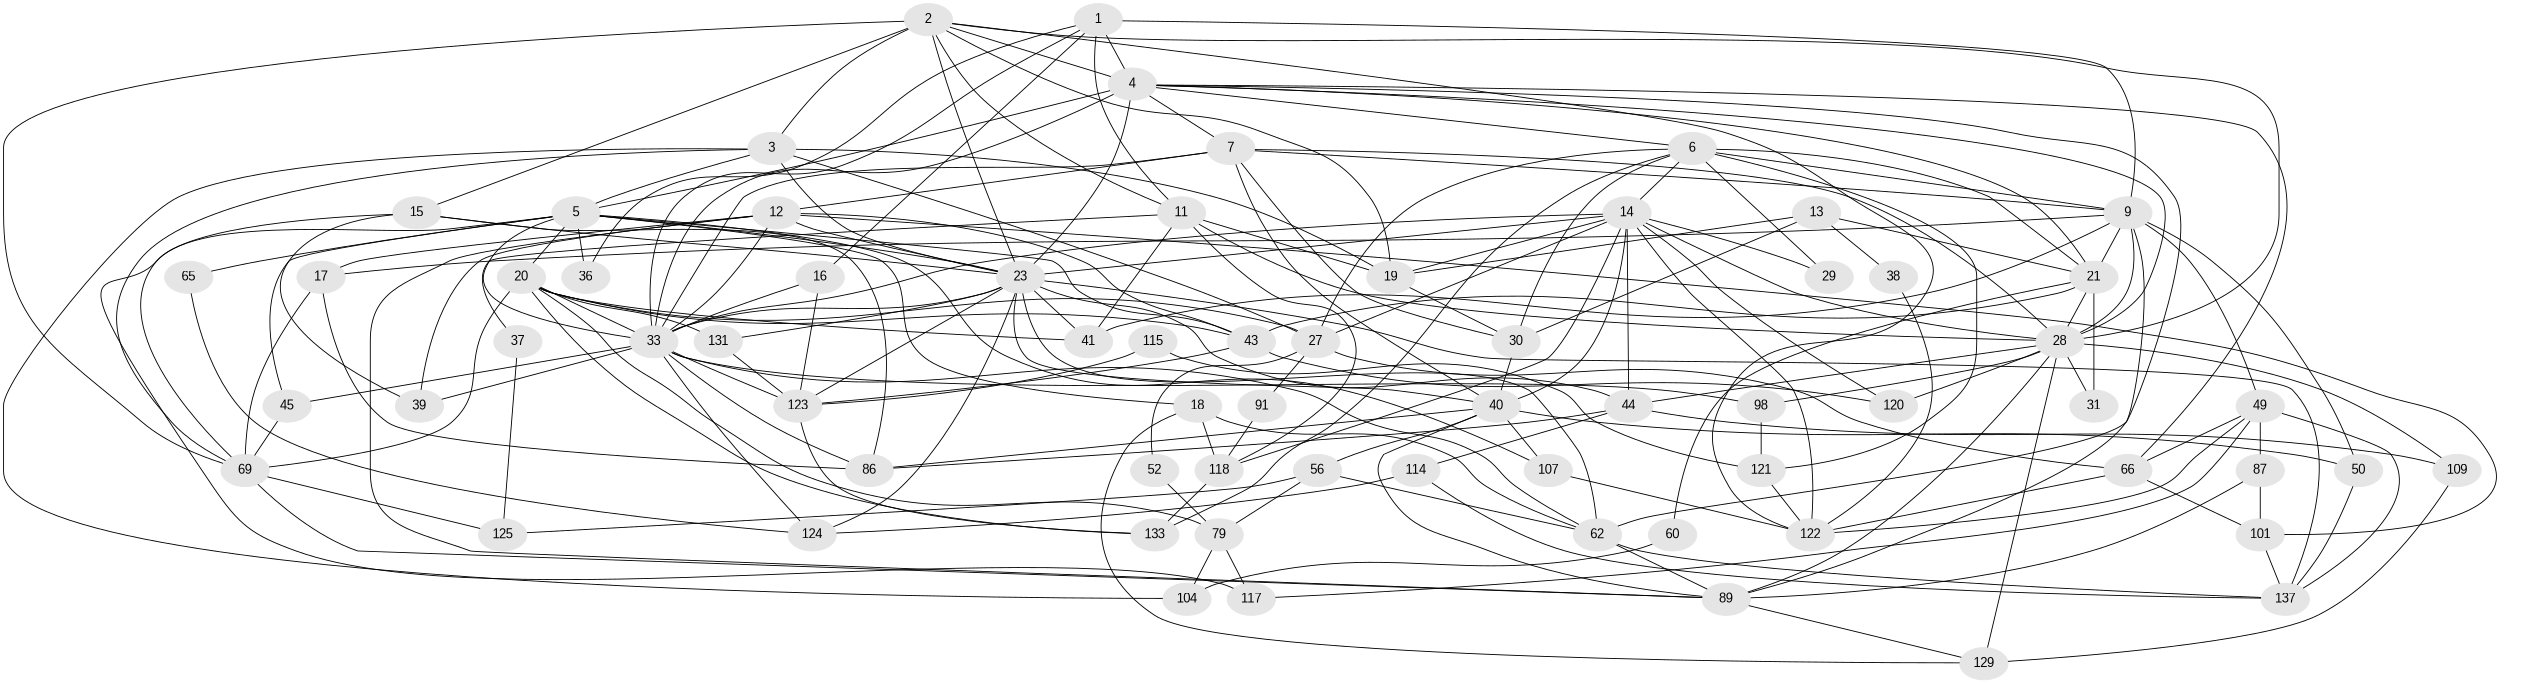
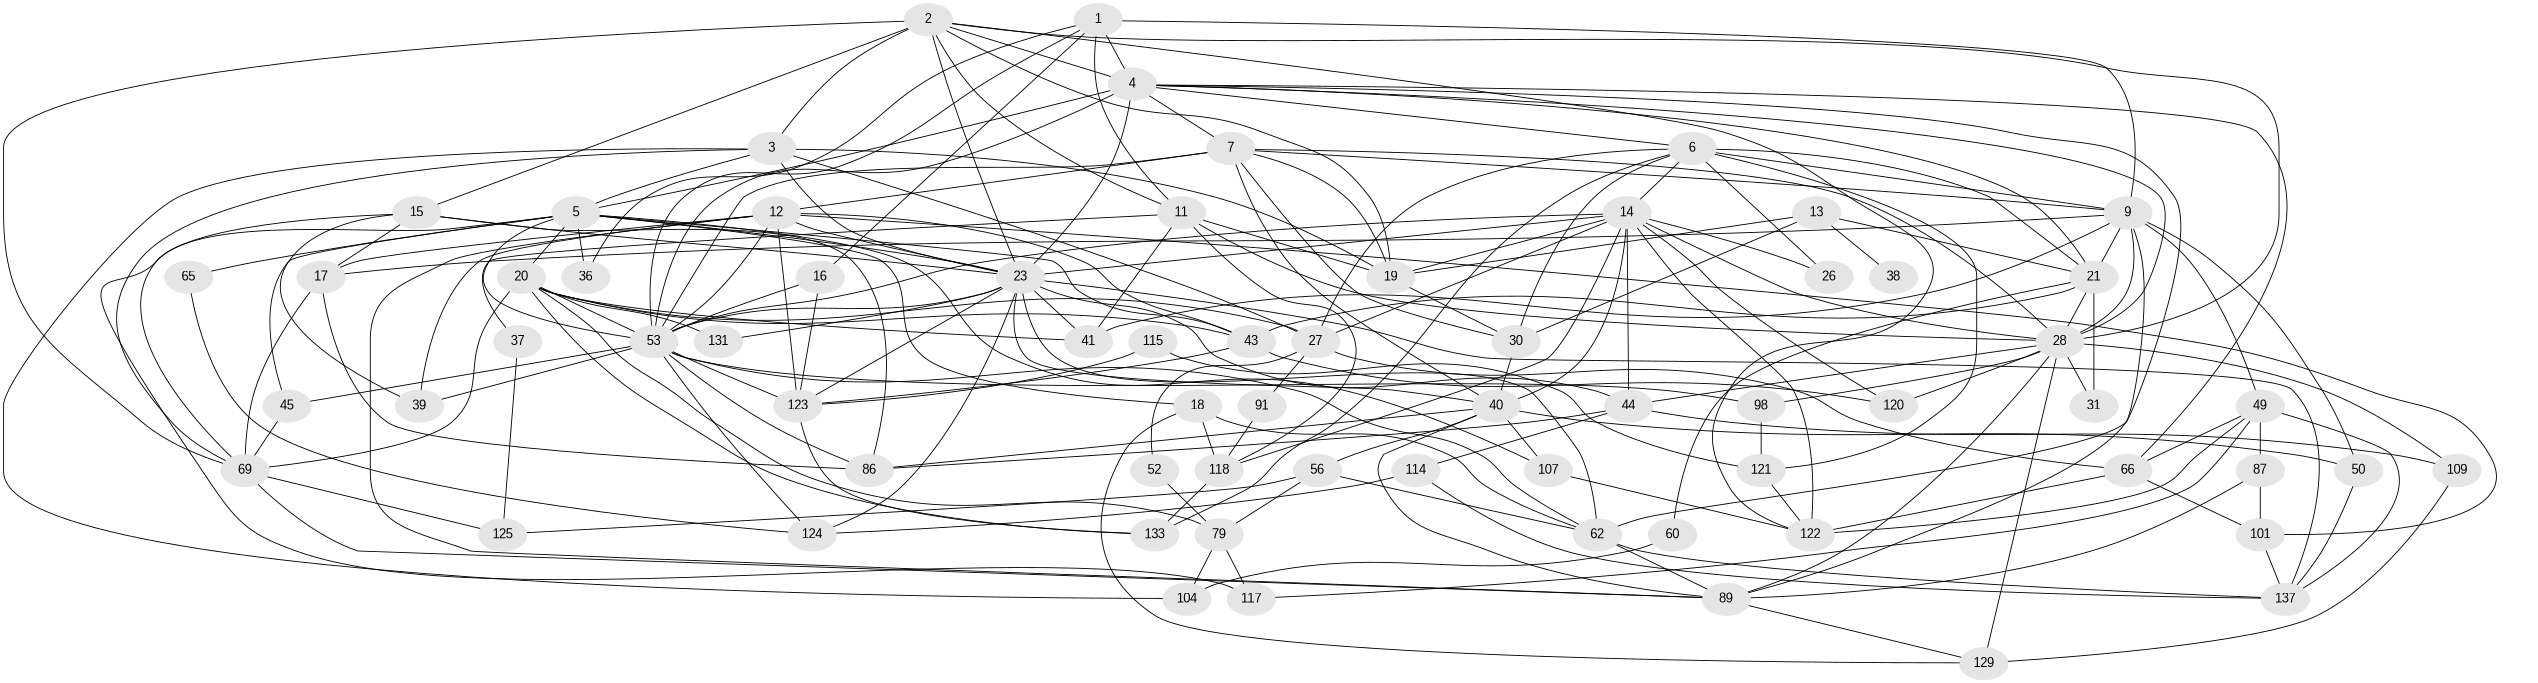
edge "7" -- "19": added
edge "15" -- "17": added
node "29": label "29" -> "26"
node "33": label "33" -> "53"
edge "131" -- "123": now "12" -- "123"
edge "38" -- "122": removed
